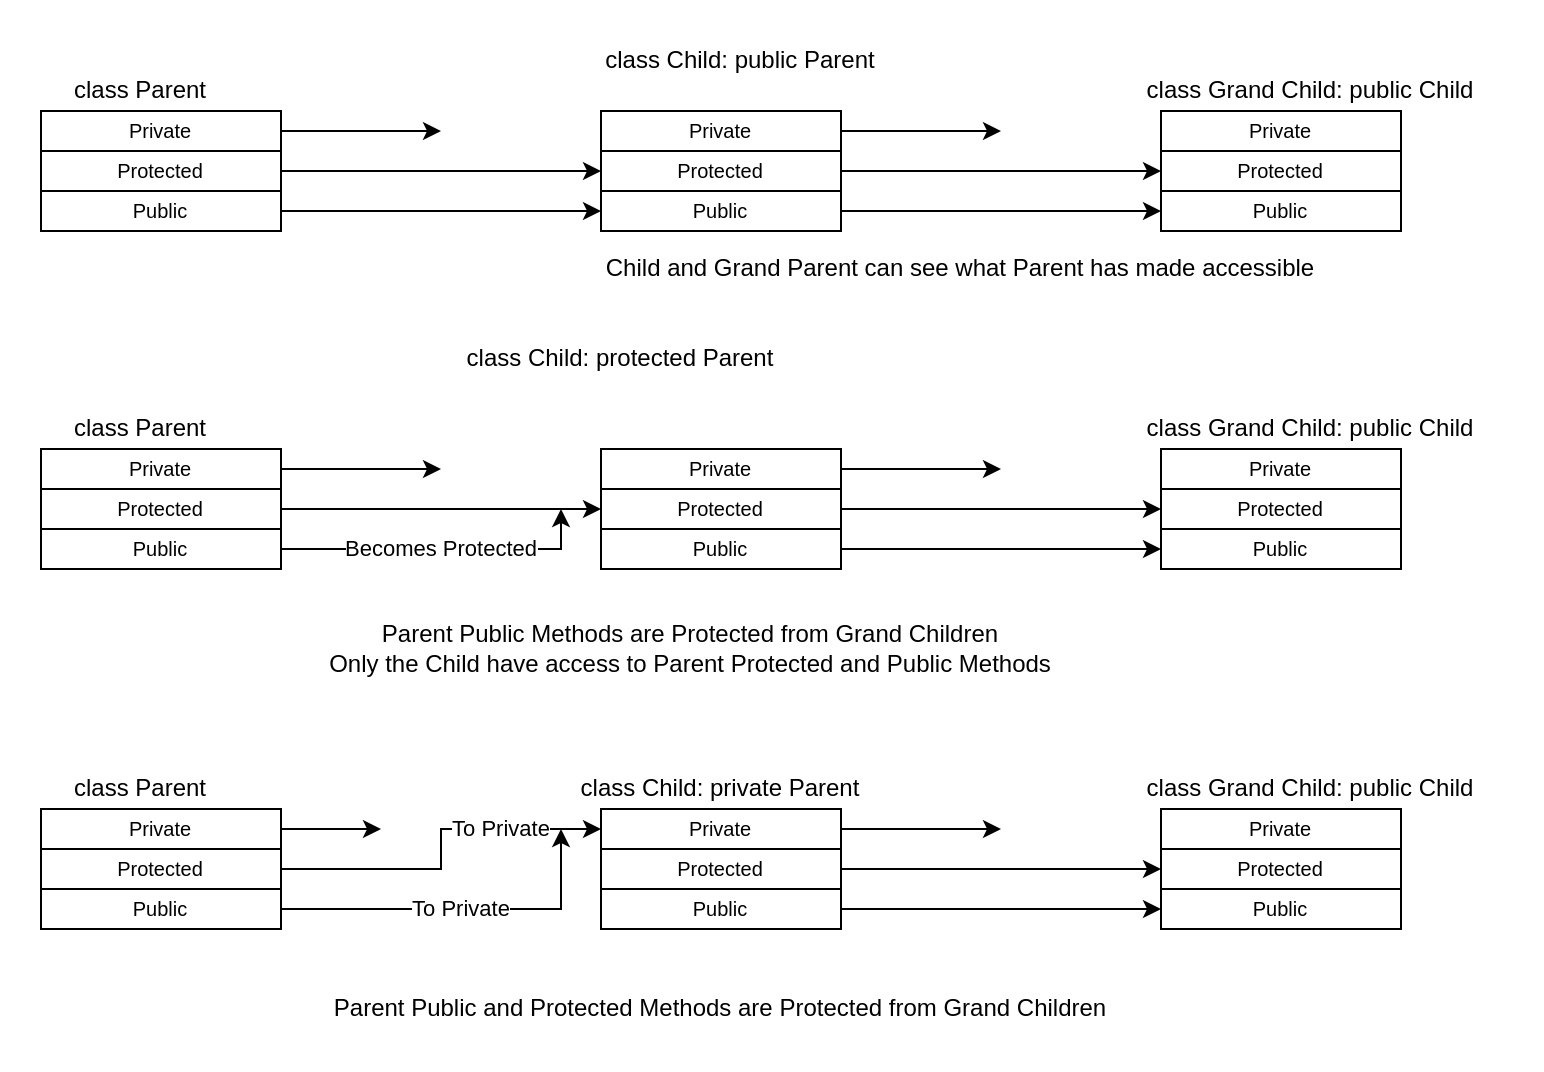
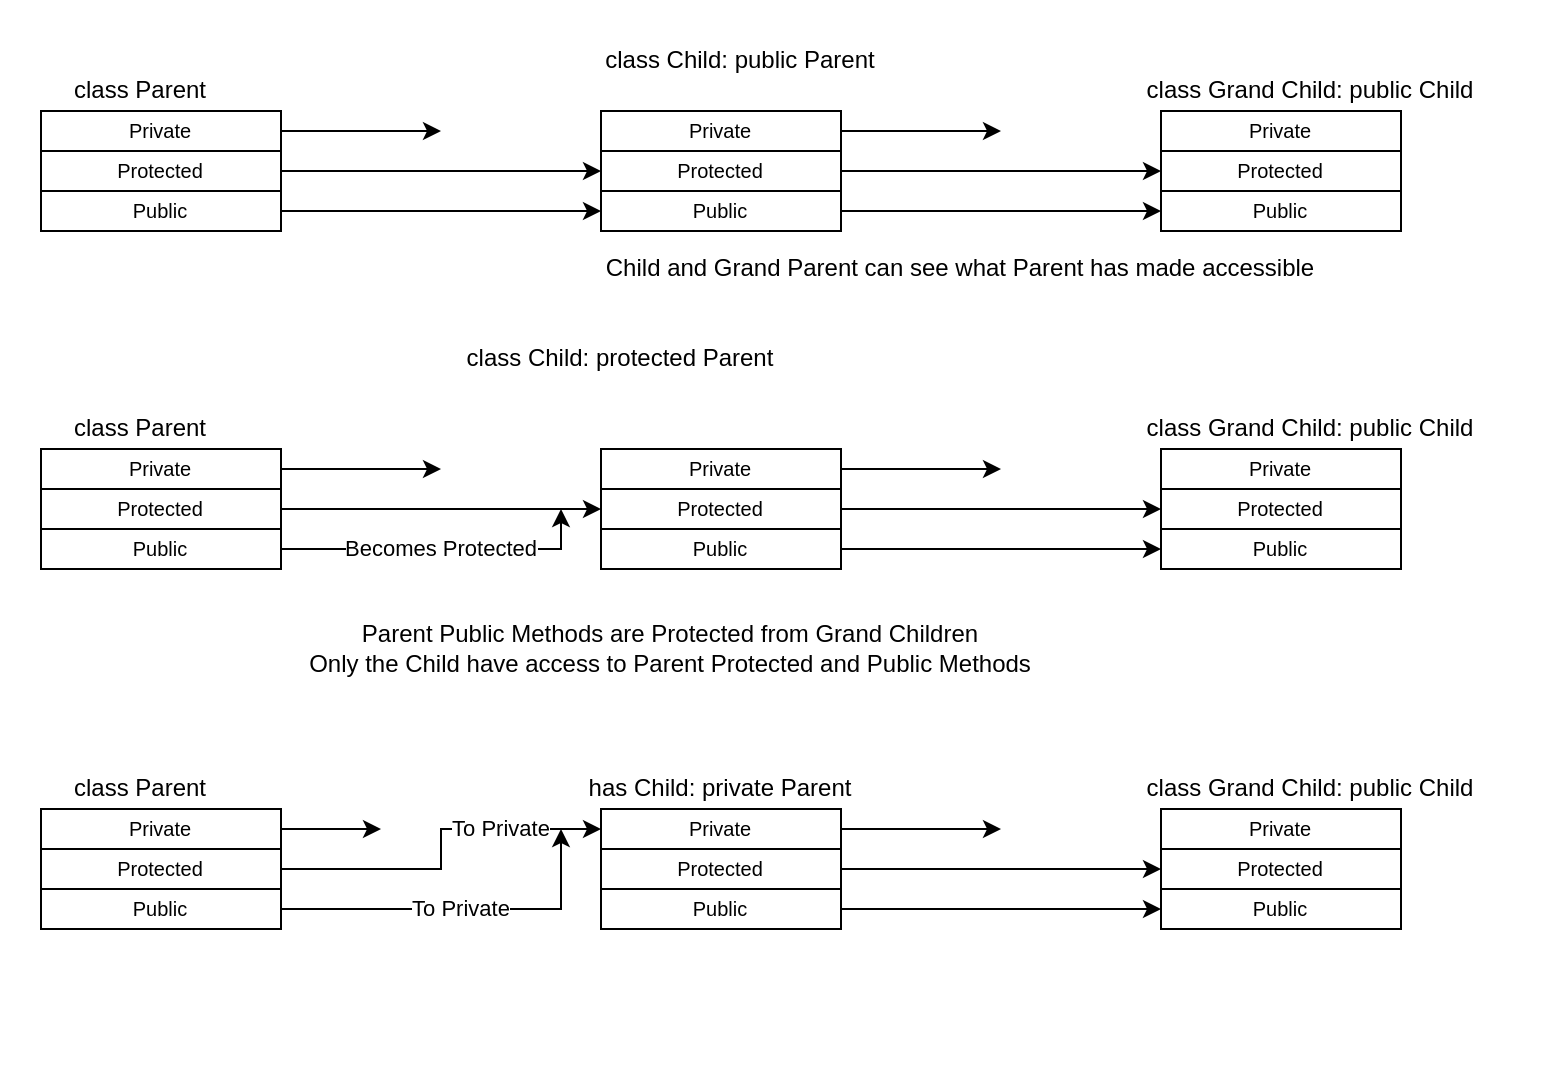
node "Parent Public Methods are Protected from Grand Children Only the Child have access to Parent Protected and Public Methods": moved (691, 649) -> (671, 649)
node "class Child: private Parent": label "class Child: private Parent" -> "has Child: private Parent"
node "Parent Public and Protected Methods are Protected from Grand Children": removed
